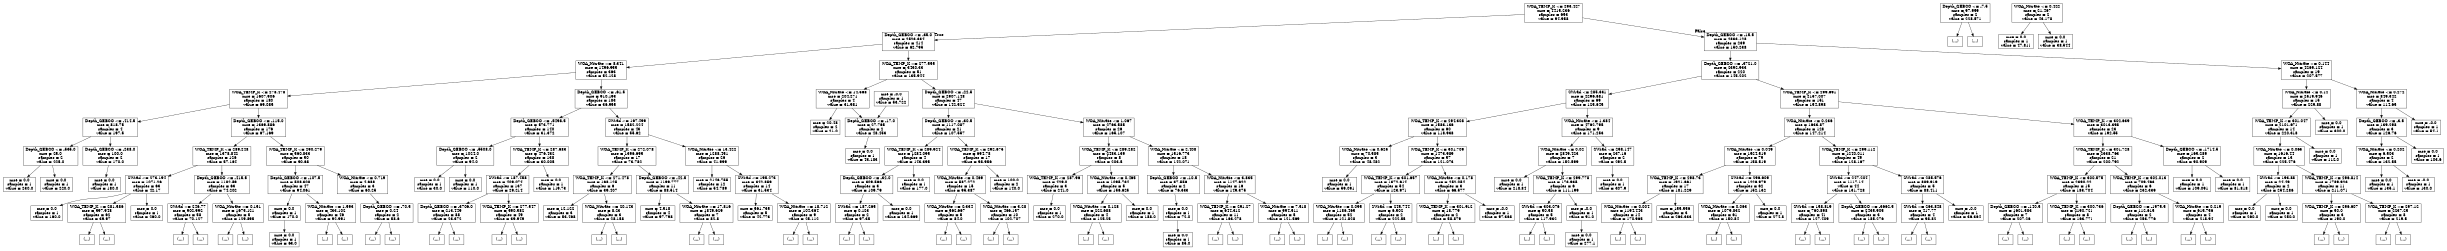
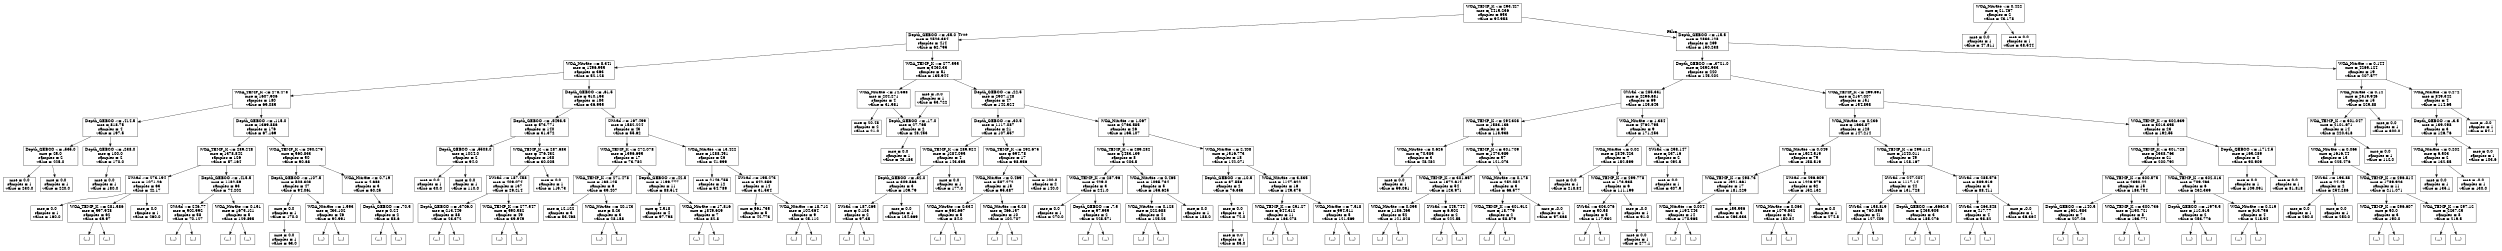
node "SWrad <= 247.204 mse = 1117.14 value = 44 value = 131.728": label "SWrad <= 247.204 mse = 1117.14 value = 44 value = 131.728" -> "SWrad <= 247.204 mse = 1117.14 samples = 44 value = 131.728"
edge "WOA_TEMP_K <= 287.96 mse = 429.0 samples = 3 value = 241.0" -> "Depth_GEBCO <= -7.5 mse = 97.959 samples = 2 value = 228.571": added
